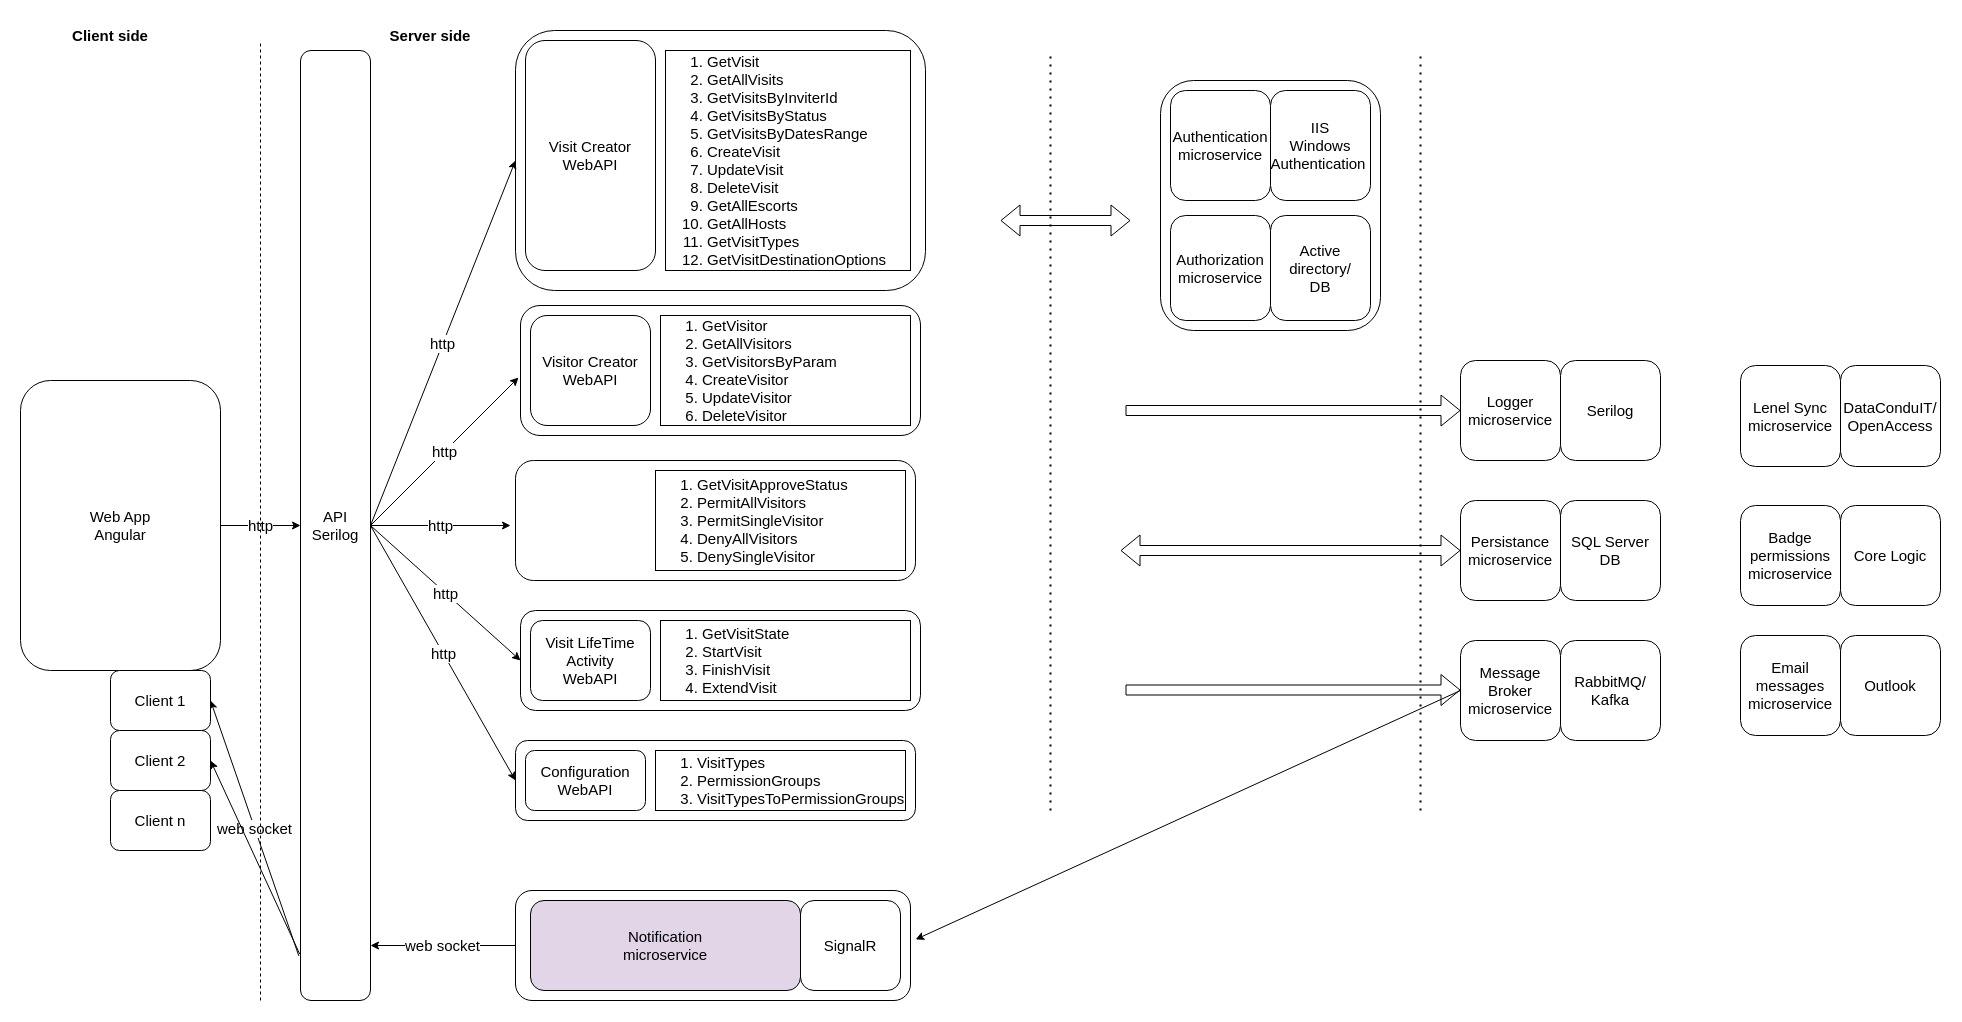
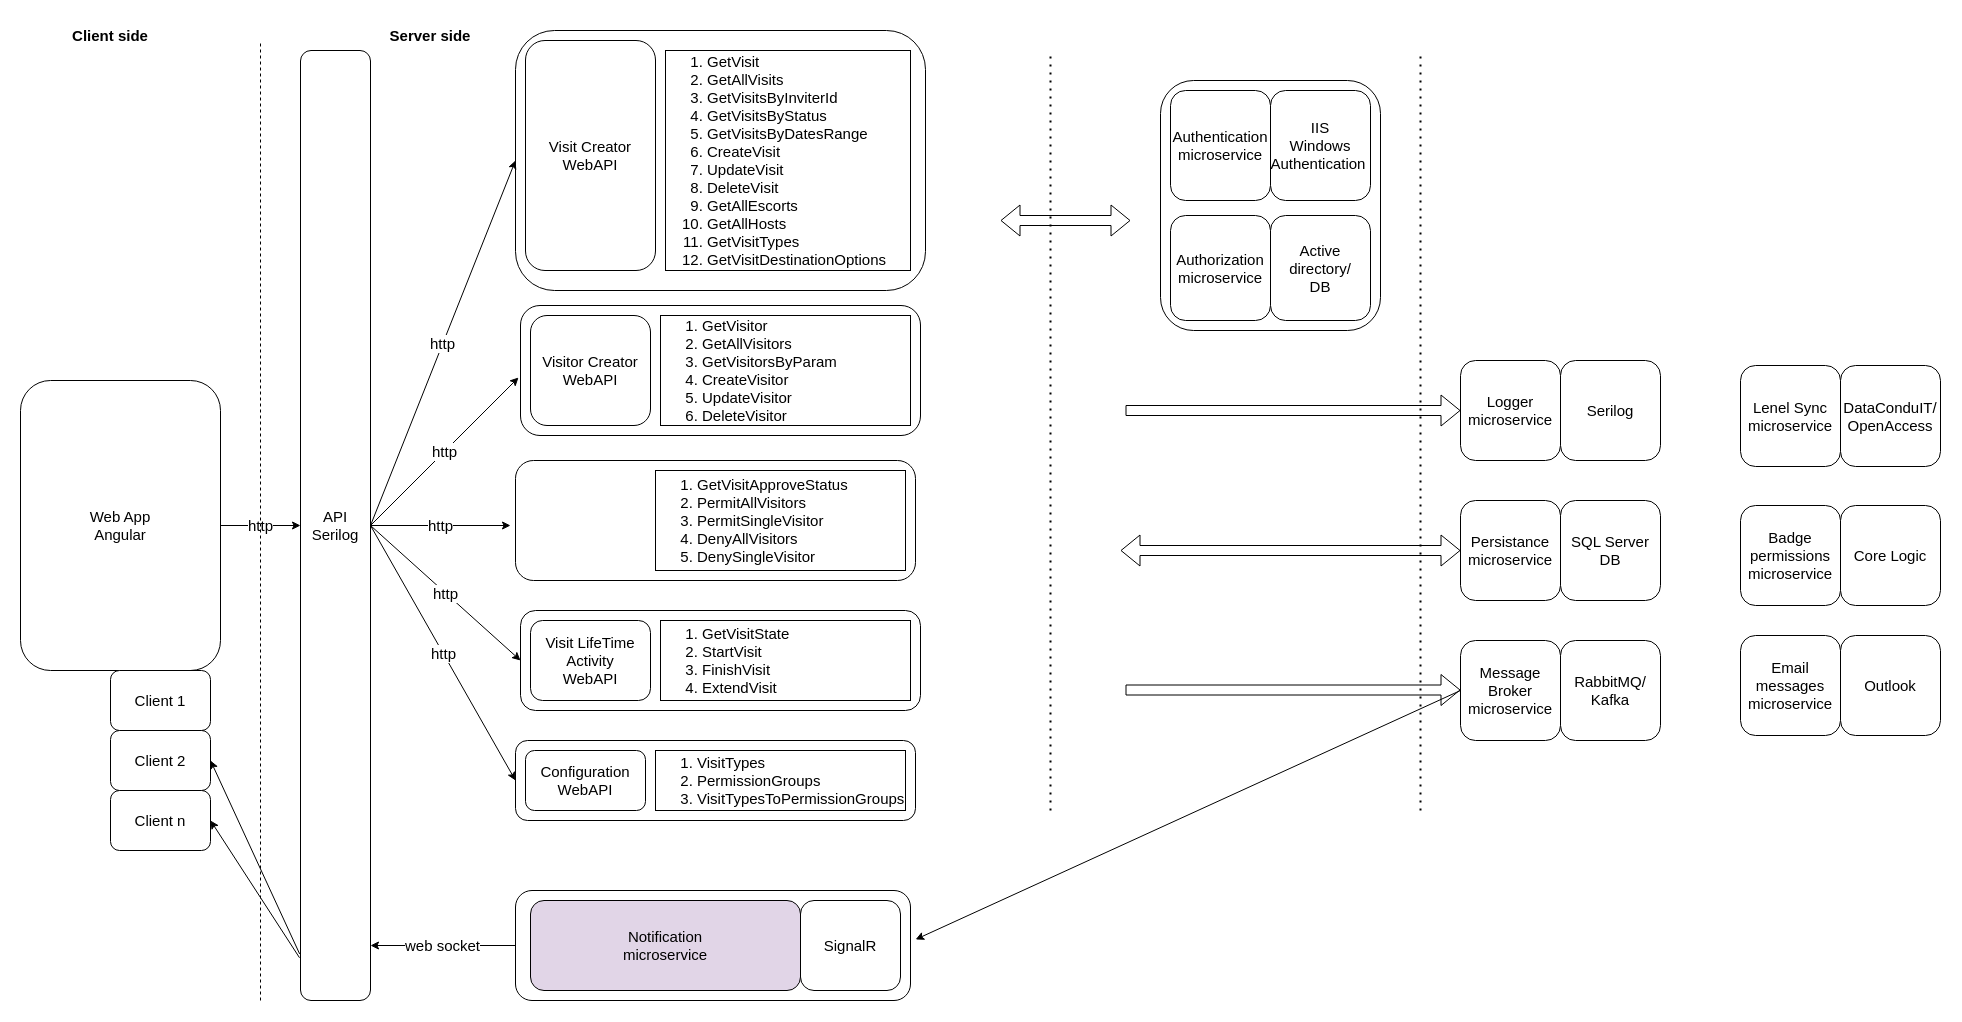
edge "API Serilog" -> "Client 1": removed, label "web socket"
edge "API Serilog" -> "Client n": added
